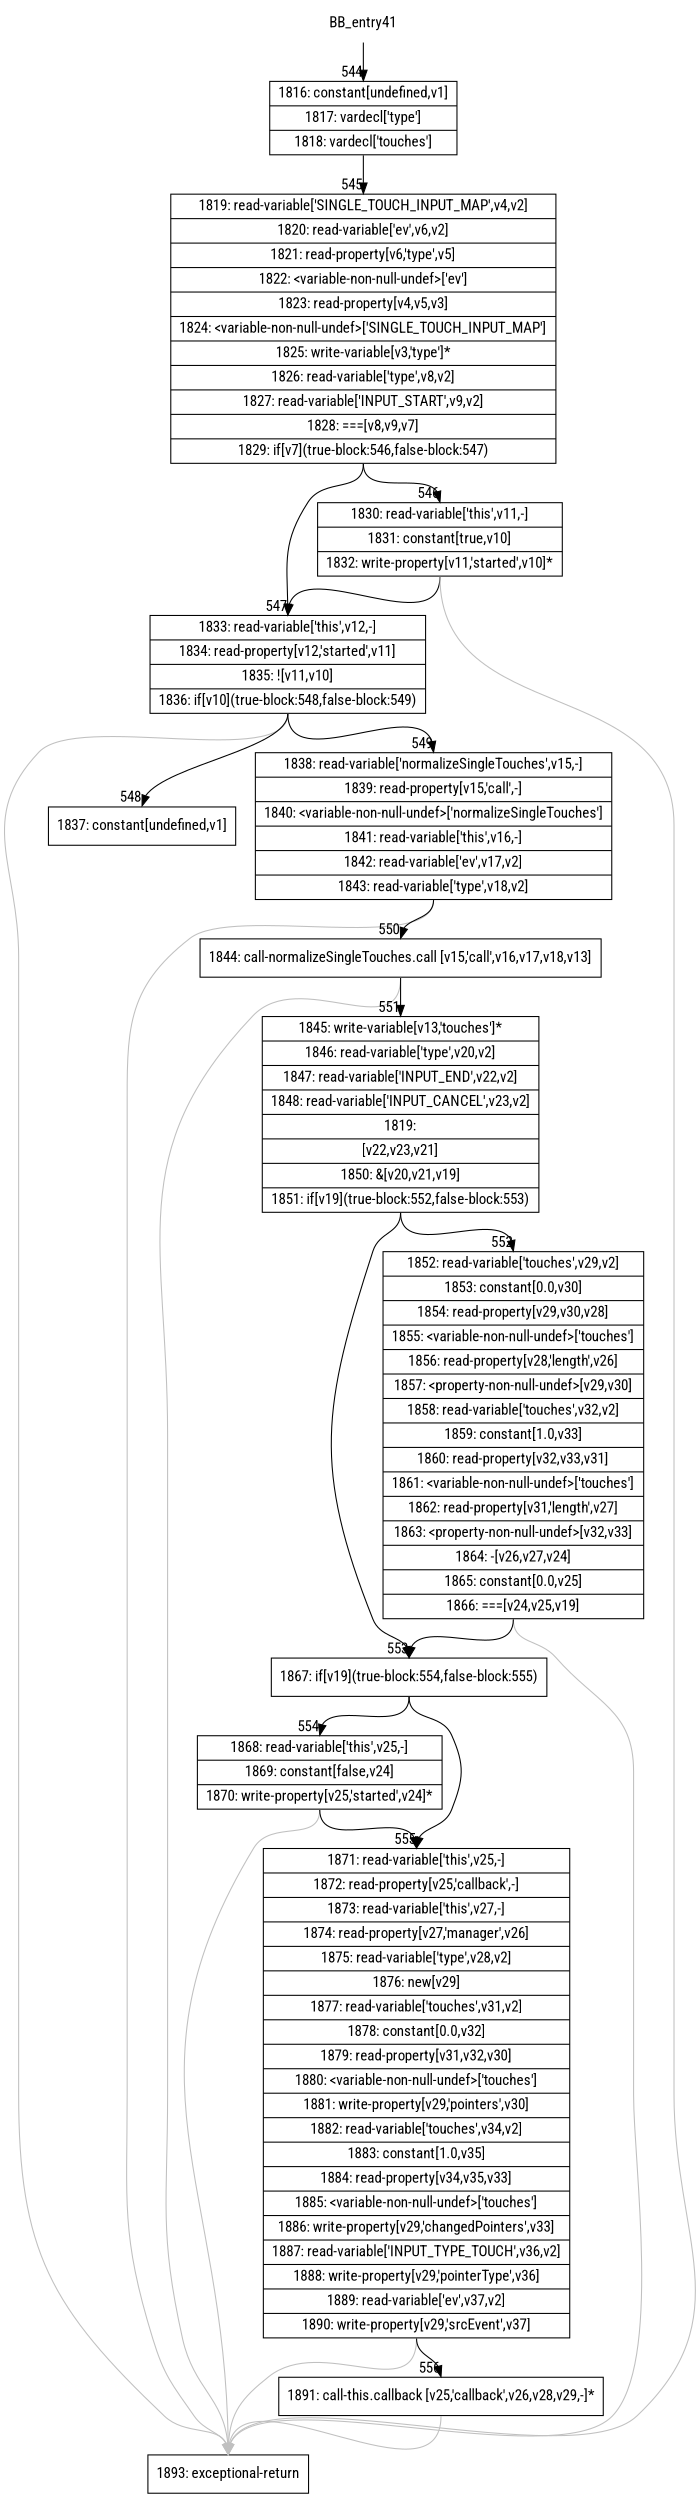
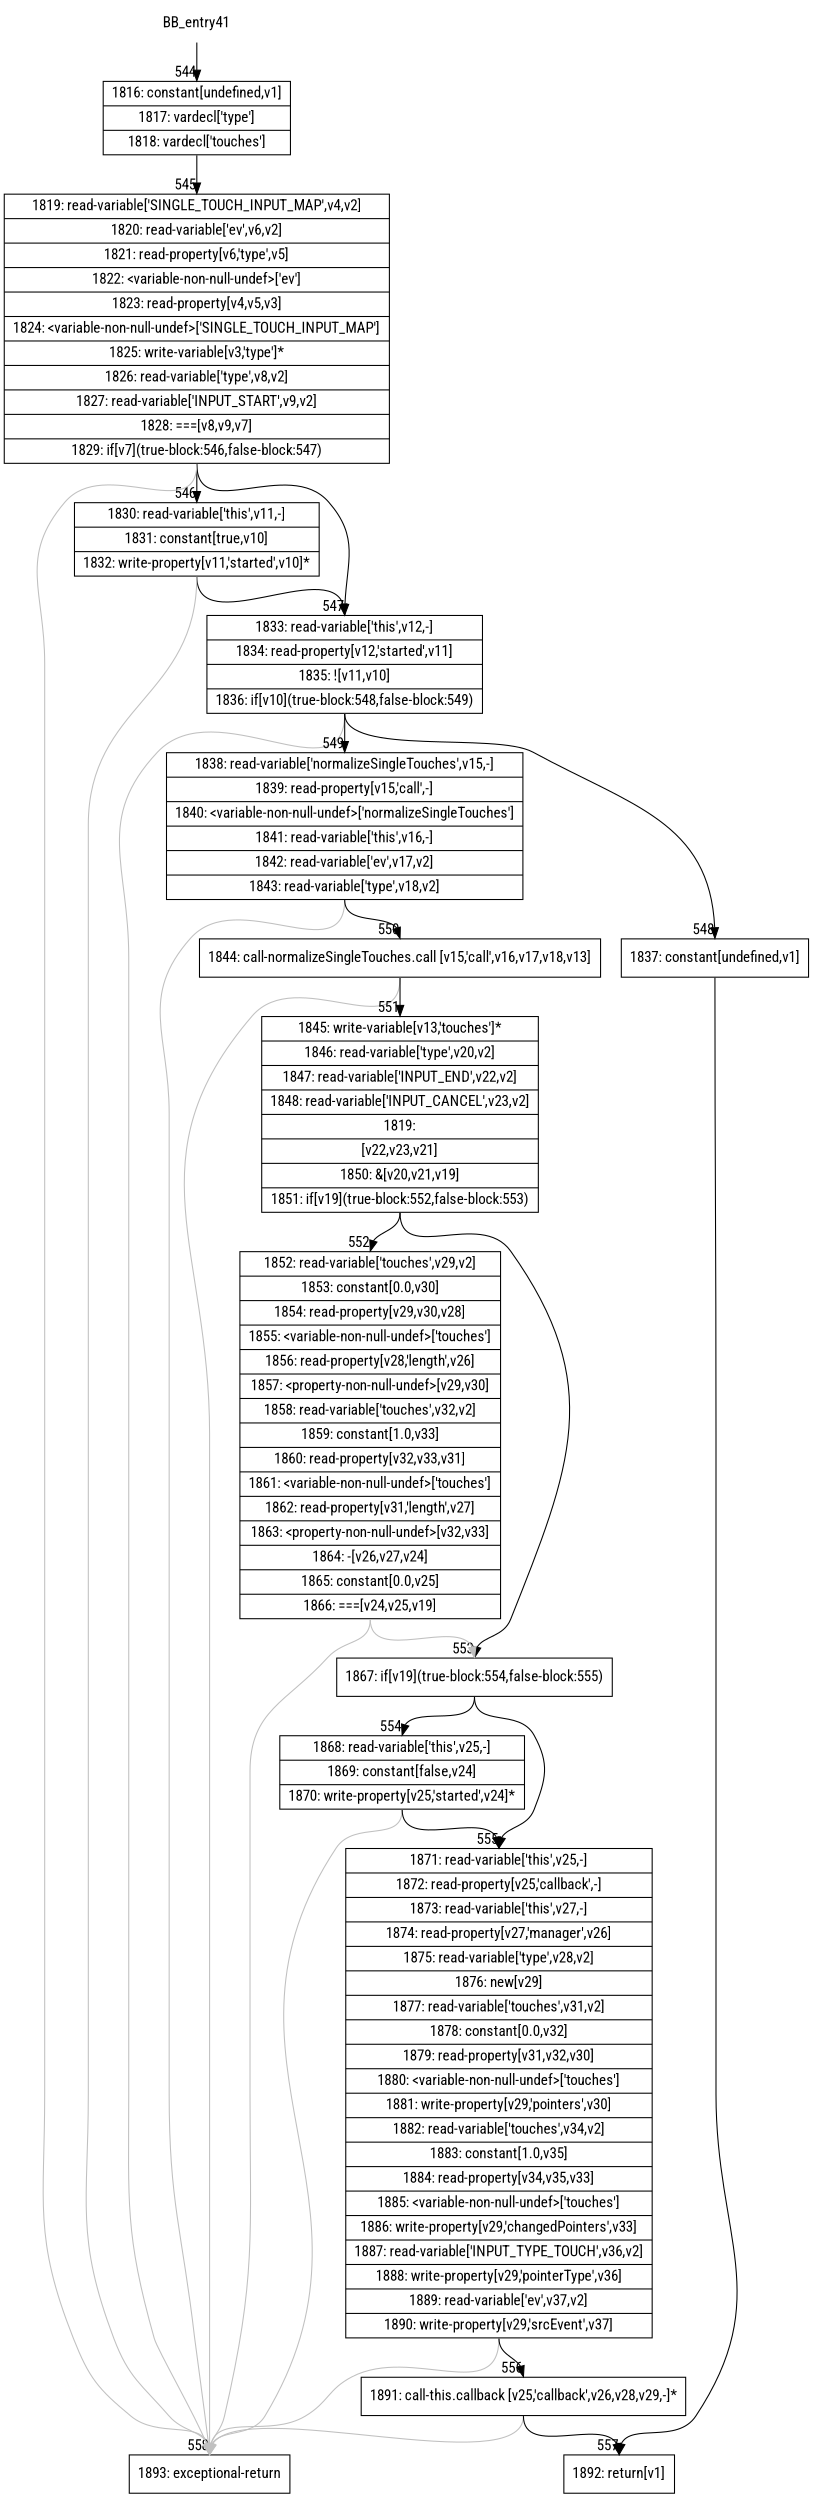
edge "1819: read-variable['SINGLE_TOUCH_INPUT_MAP',v4,v2]" -> "1893: exceptional-return": added
edge "1852: read-variable['touches',v29,v2]" -> "1867: if[v19](true-block:554,false-block:555)": color black -> gray
node "1892: return[v1]": added
